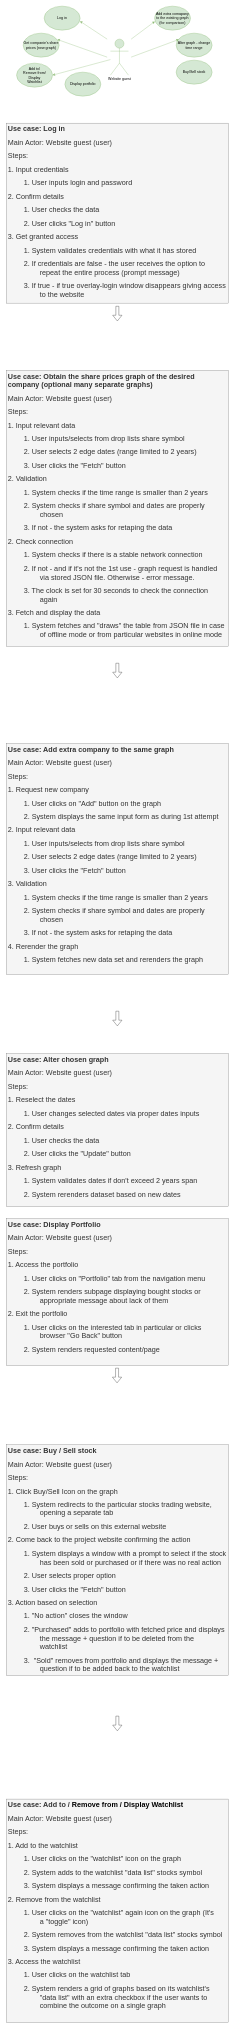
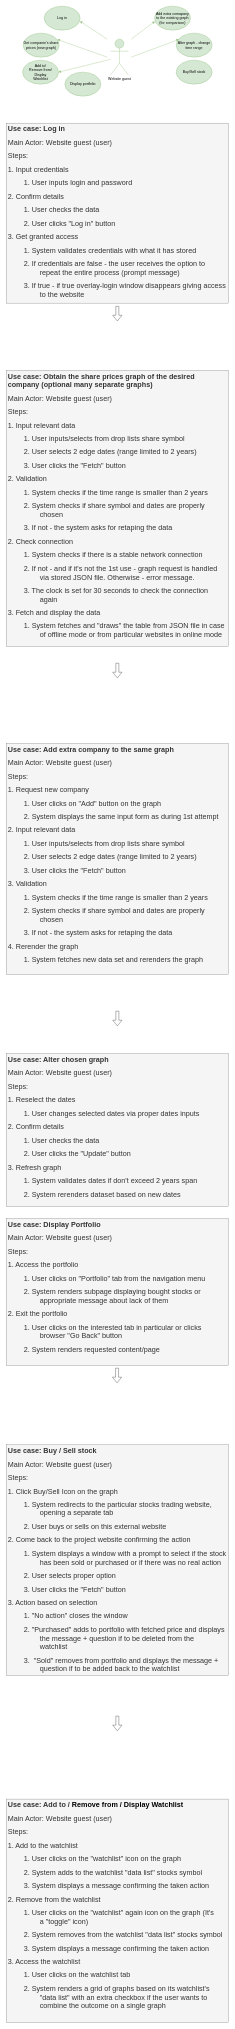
node "Add to/ Remove from/ Display Watchlist": moved (34, 75) -> (40, 72)
